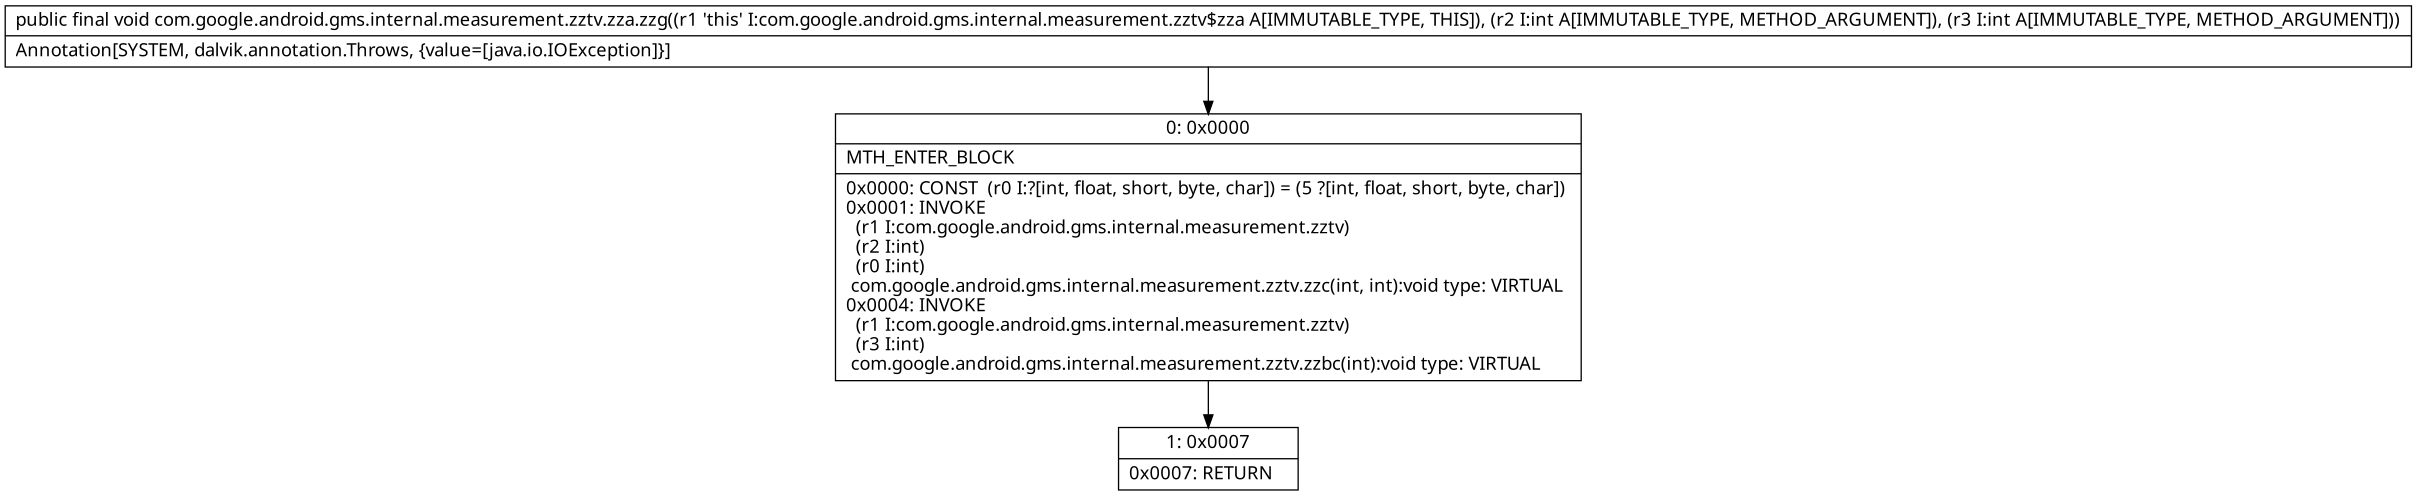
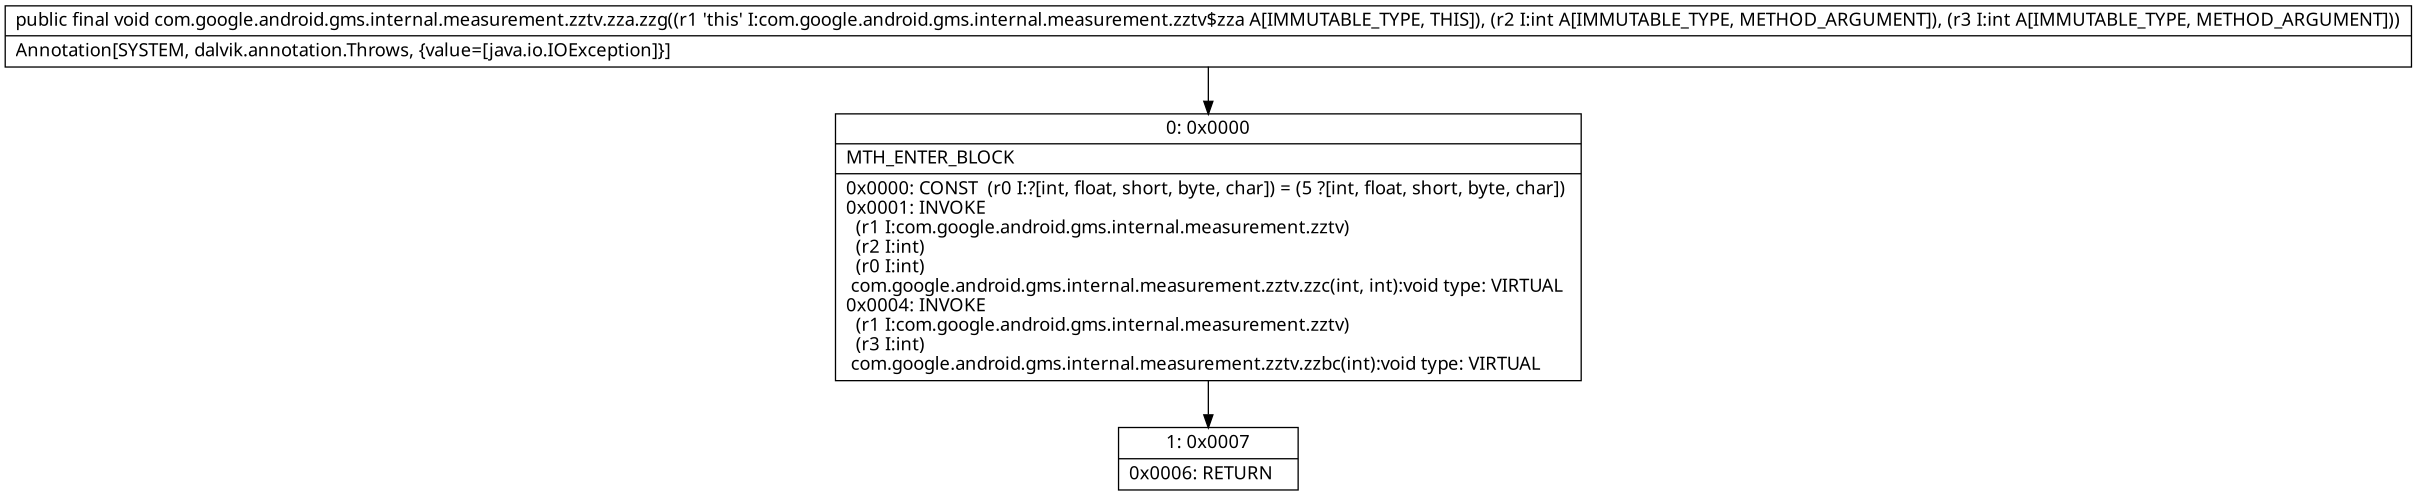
node "1: 0x0007": text "0x0007: RETURN" -> "0x0006: RETURN"
